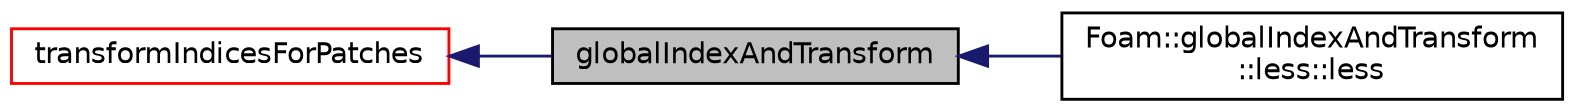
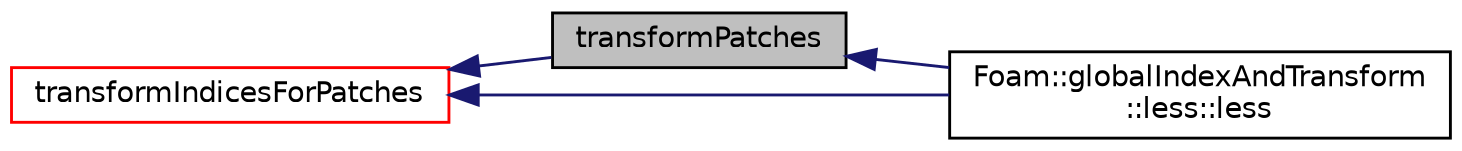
node "globalIndexAndTransform": label "globalIndexAndTransform" -> "transformPatches"
edge "Foam::globalIndexAndTransform ::less::less" -> "transformIndicesForPatches": added
